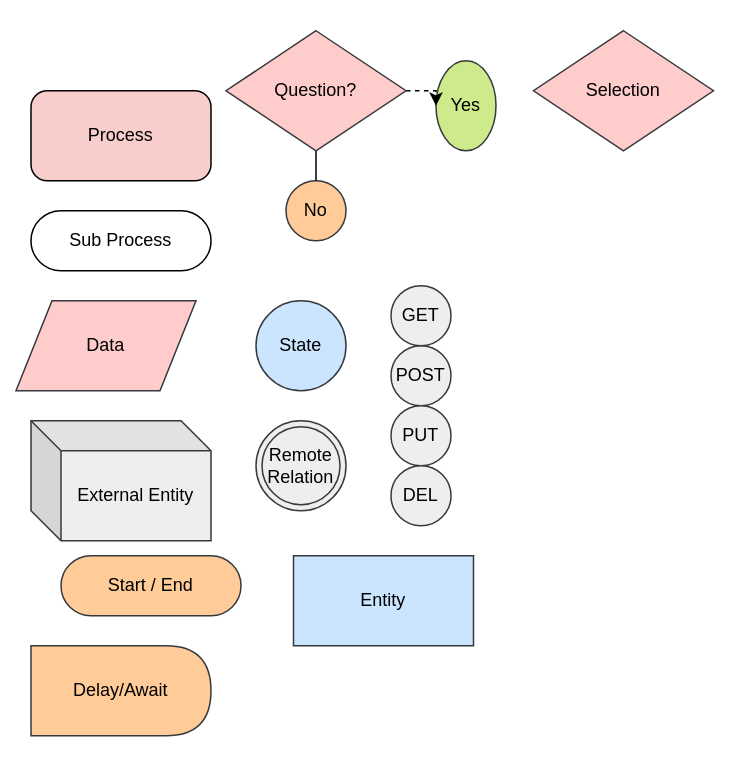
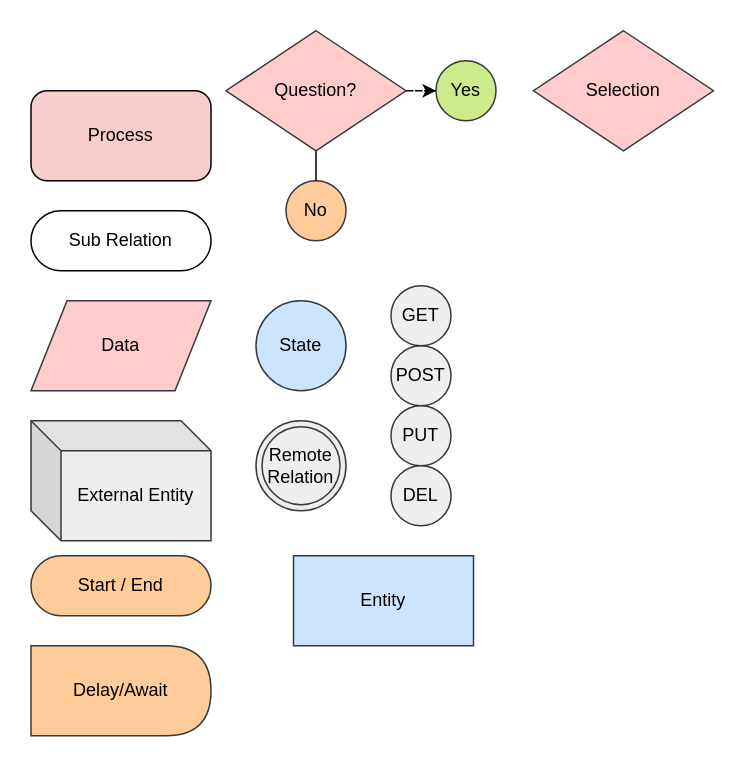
node "Yes": size 60x90 -> 60x60
node "Sub Process": label "Sub Process" -> "Sub Relation"
node "Data": moved (106, 346) -> (121, 346)
node "Start / End": moved (151, 586) -> (121, 586)
